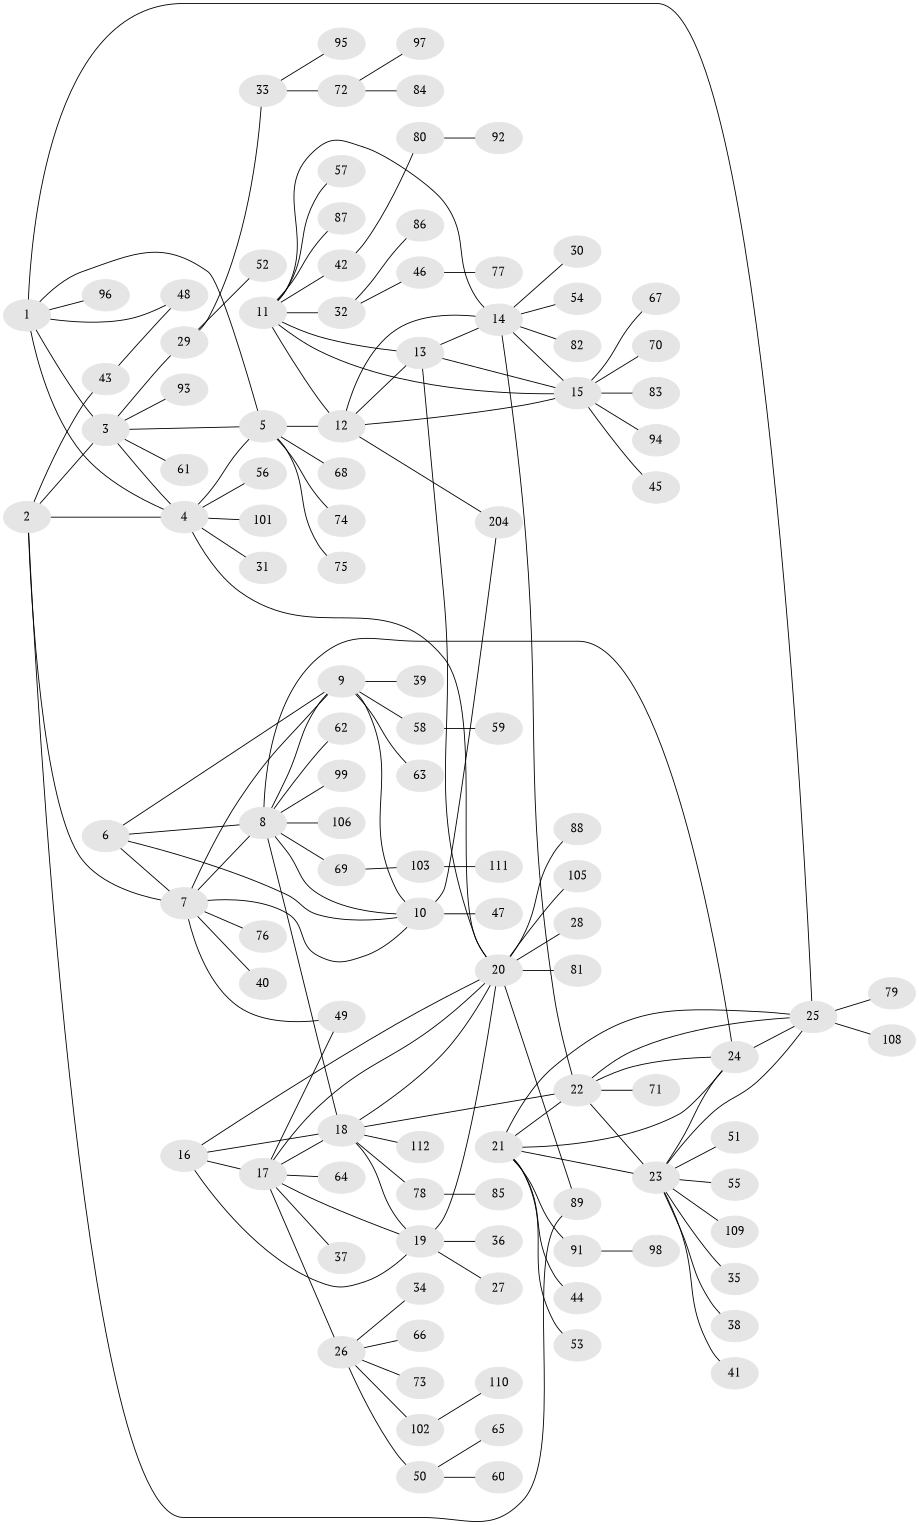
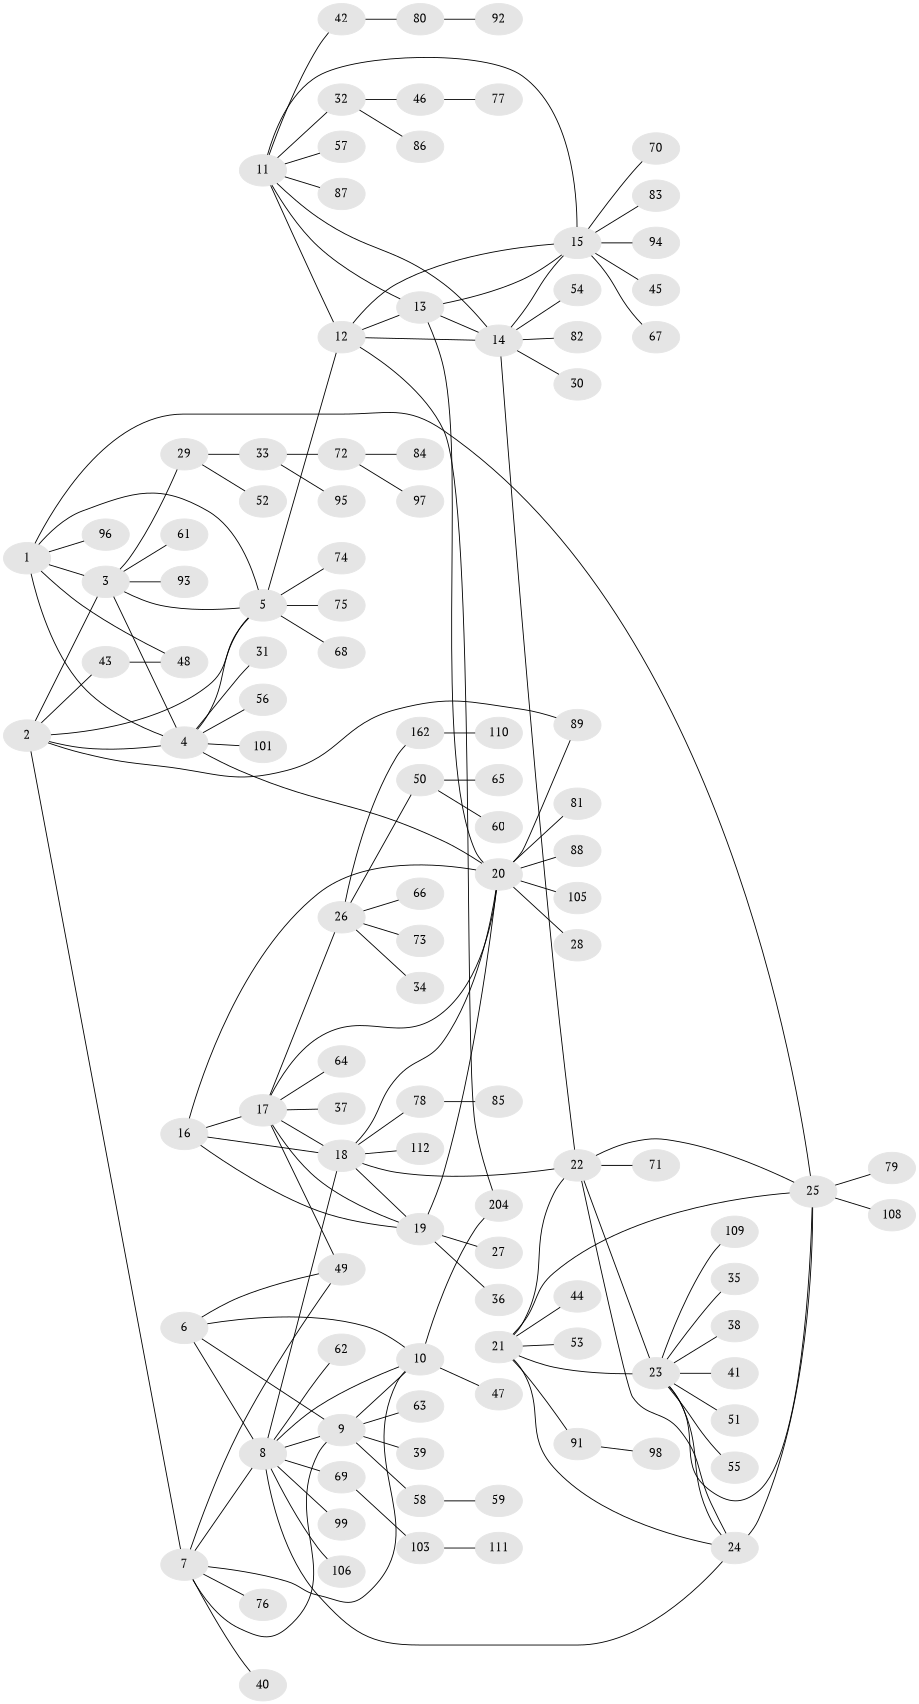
edge "5" -- "2": added
edge "6" -- "7": now "6" -- "49"
node "102": label "102" -> "162"
